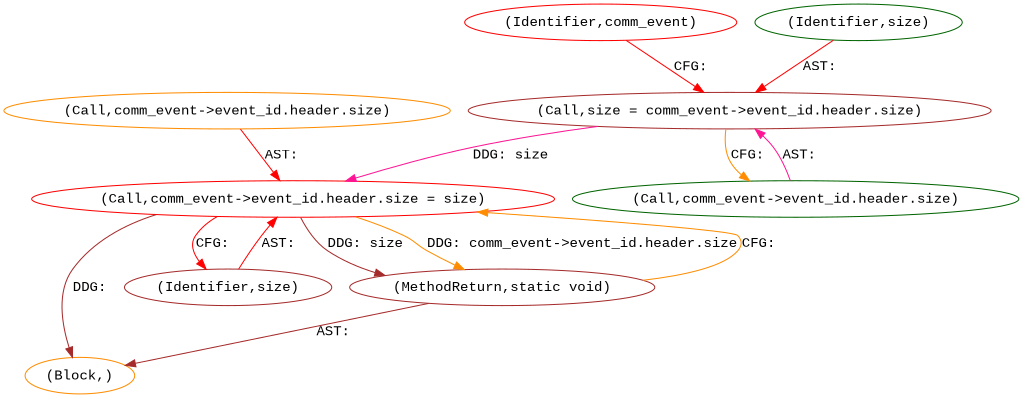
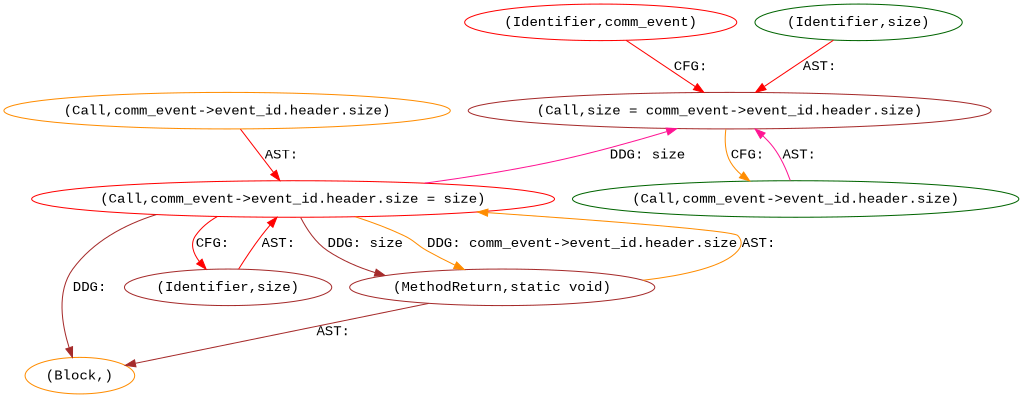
edge "(Call,size = comm_event->event_id.header.size)" -> "(Call,comm_event->event_id.header.size = size)": reversed
edge "(MethodReturn,static void)" -> "(Call,comm_event->event_id.header.size = size)": label "CFG: " -> "AST: "
